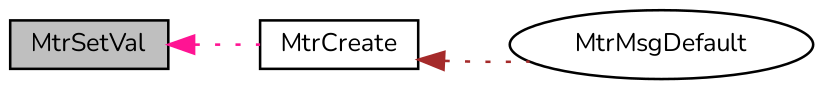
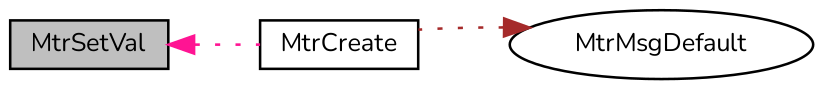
edge "MtrMsgDefault" -> "MtrCreate": reversed
